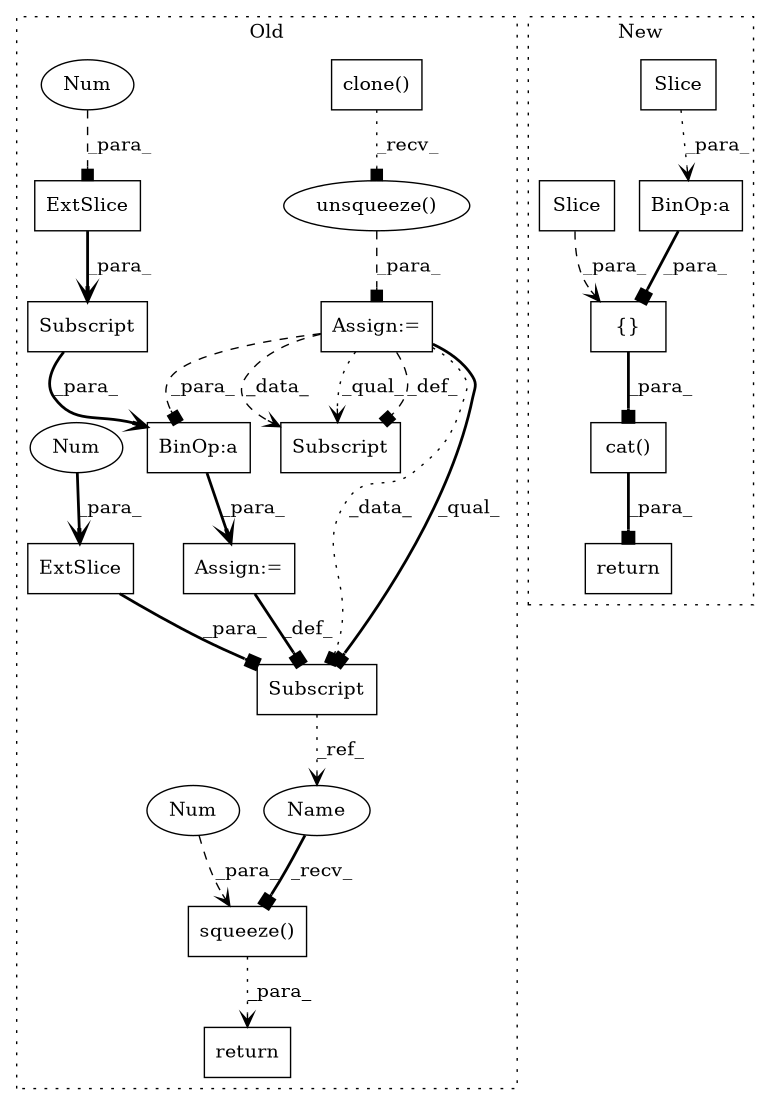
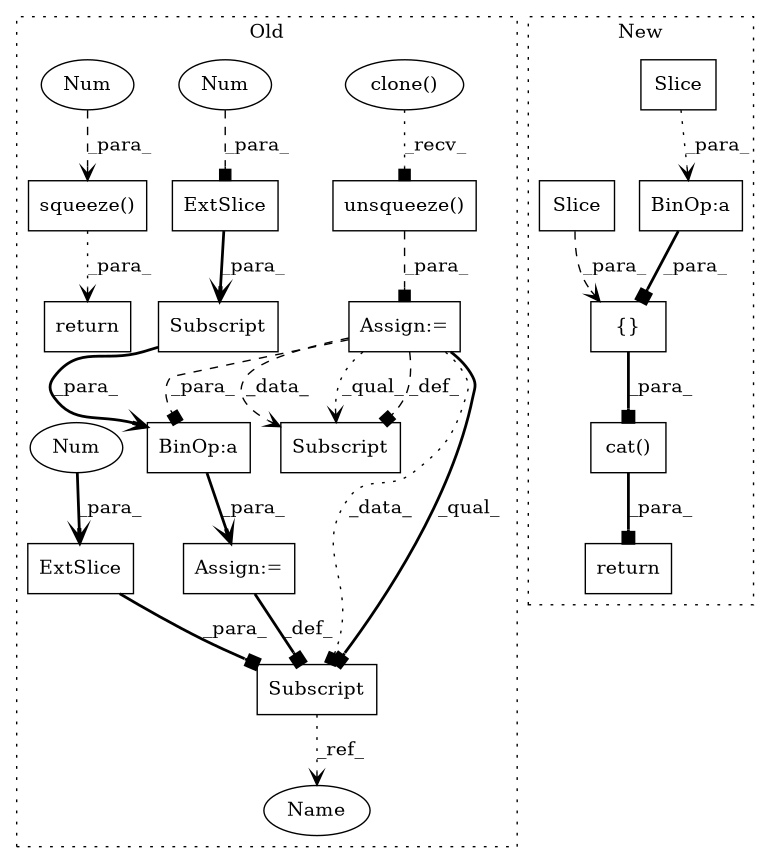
node "clone()": shape box -> ellipse
node "unsqueeze()": shape ellipse -> box
edge "Name" -> "squeeze()": removed, label "_recv_"
